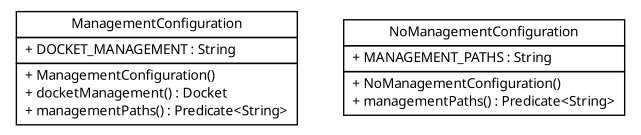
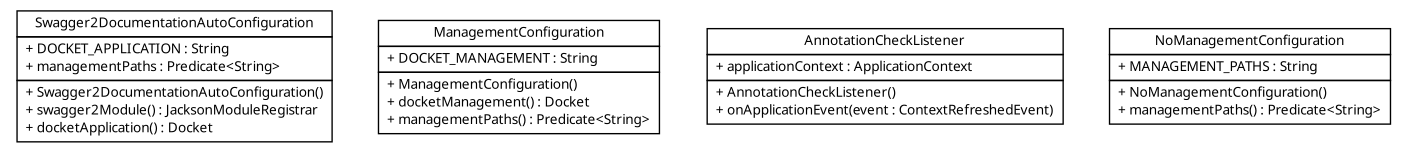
node "Swagger2DocumentationAutoConfiguration": added
node "AnnotationCheckListener": added
